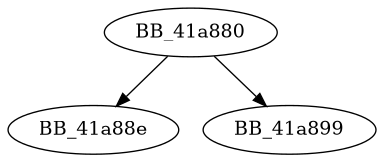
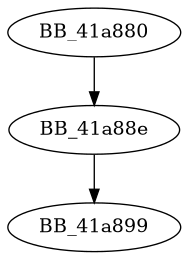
edge "BB_41a880" -> "BB_41a899": now "BB_41a88e" -> "BB_41a899"
